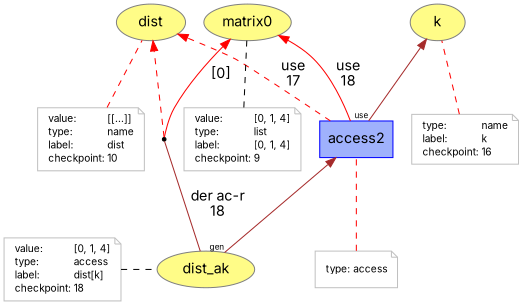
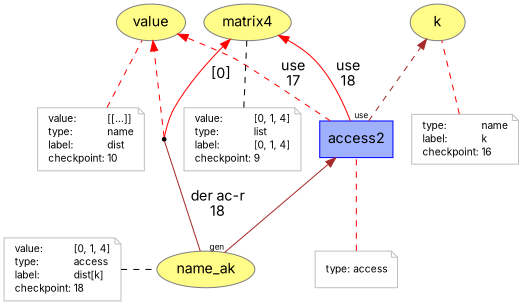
node "dist": label "dist" -> "value"
node "matrix0": label "matrix0" -> "matrix4"
edge "access2" -> "k": style solid -> dashed
node "dist_ak": label "dist_ak" -> "name_ak"
